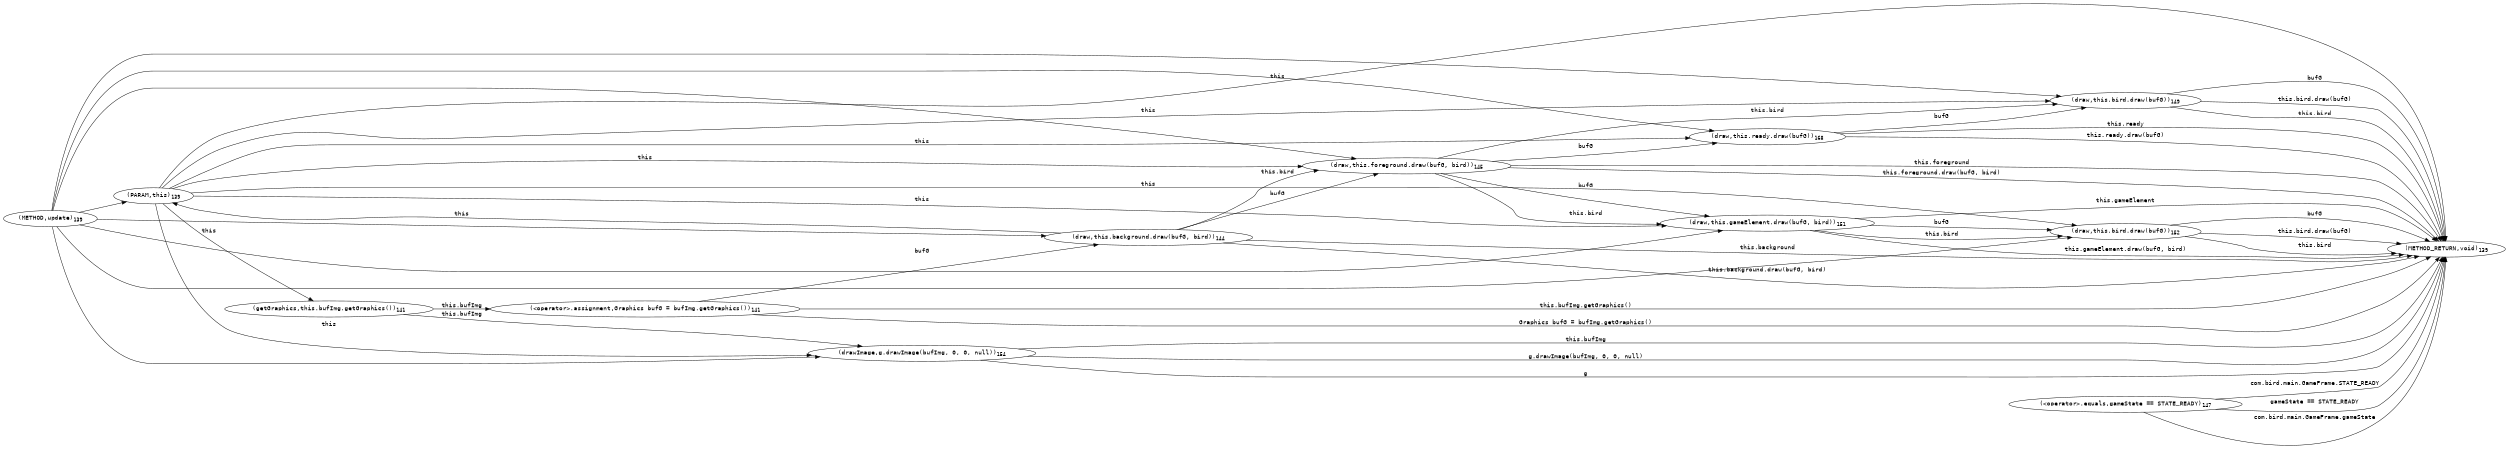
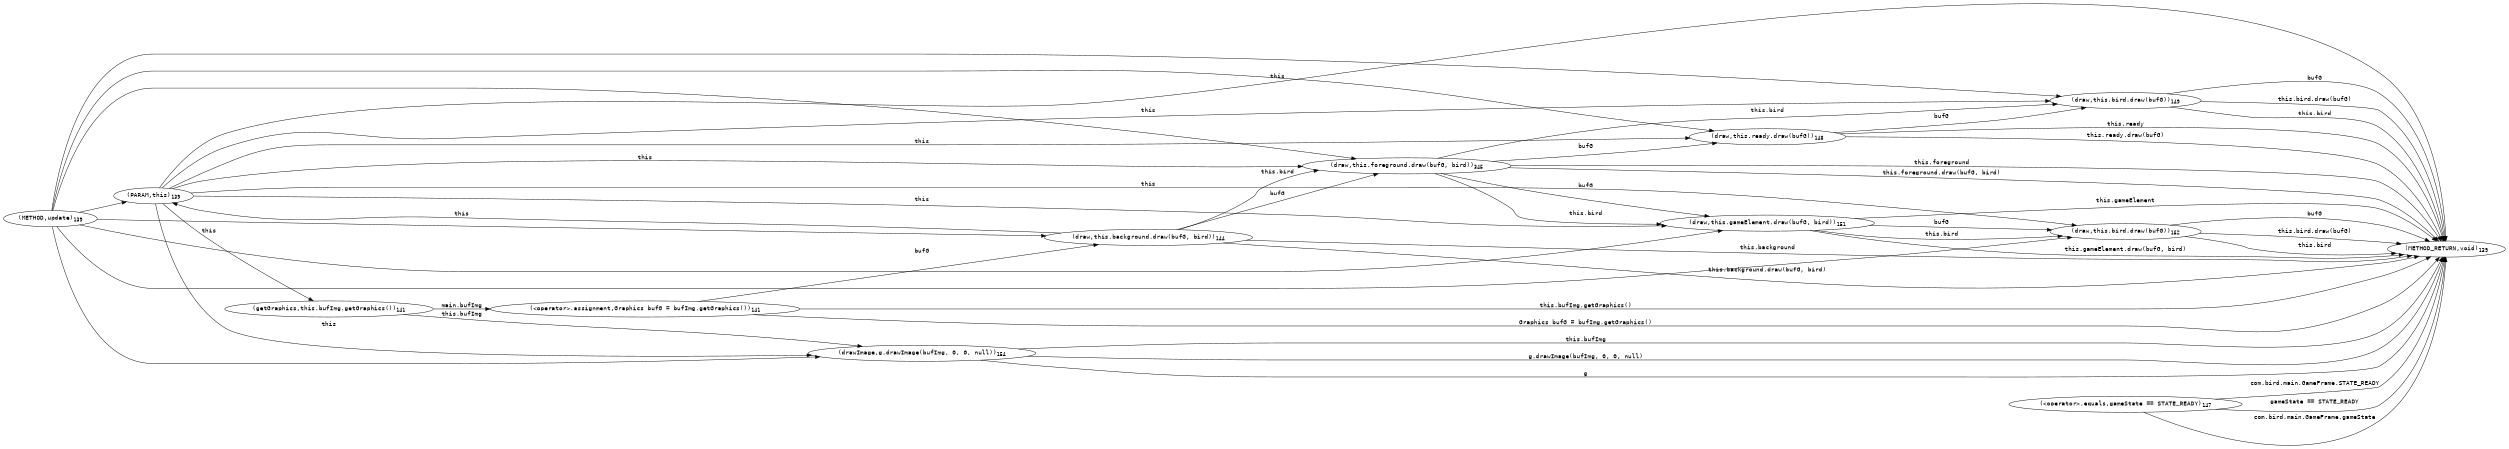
node "(draw,this.ready.draw(bufG))": text "168" -> "148"
node "(draw,this.foreground.draw(bufG, bird))": text "145" -> "345"
edge "(getGraphics,this.bufImg.getGraphics())" -> "(<operator>.assignment,Graphics bufG = bufImg.getGraphics())": label "this.bufImg" -> "main.bufImg"
